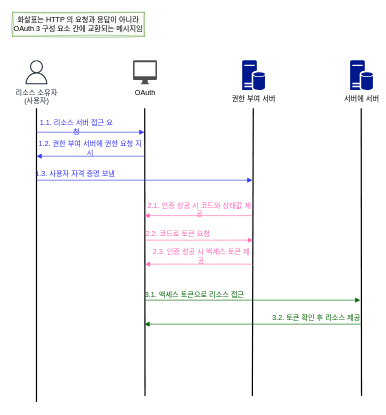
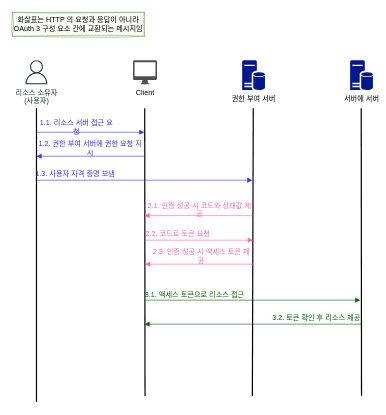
node "OAuth": label "OAuth" -> "Client"
